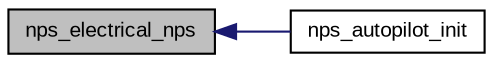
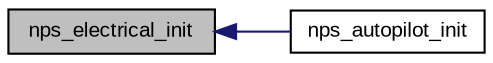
node "nps_electrical_nps": label "nps_electrical_nps" -> "nps_electrical_init"
